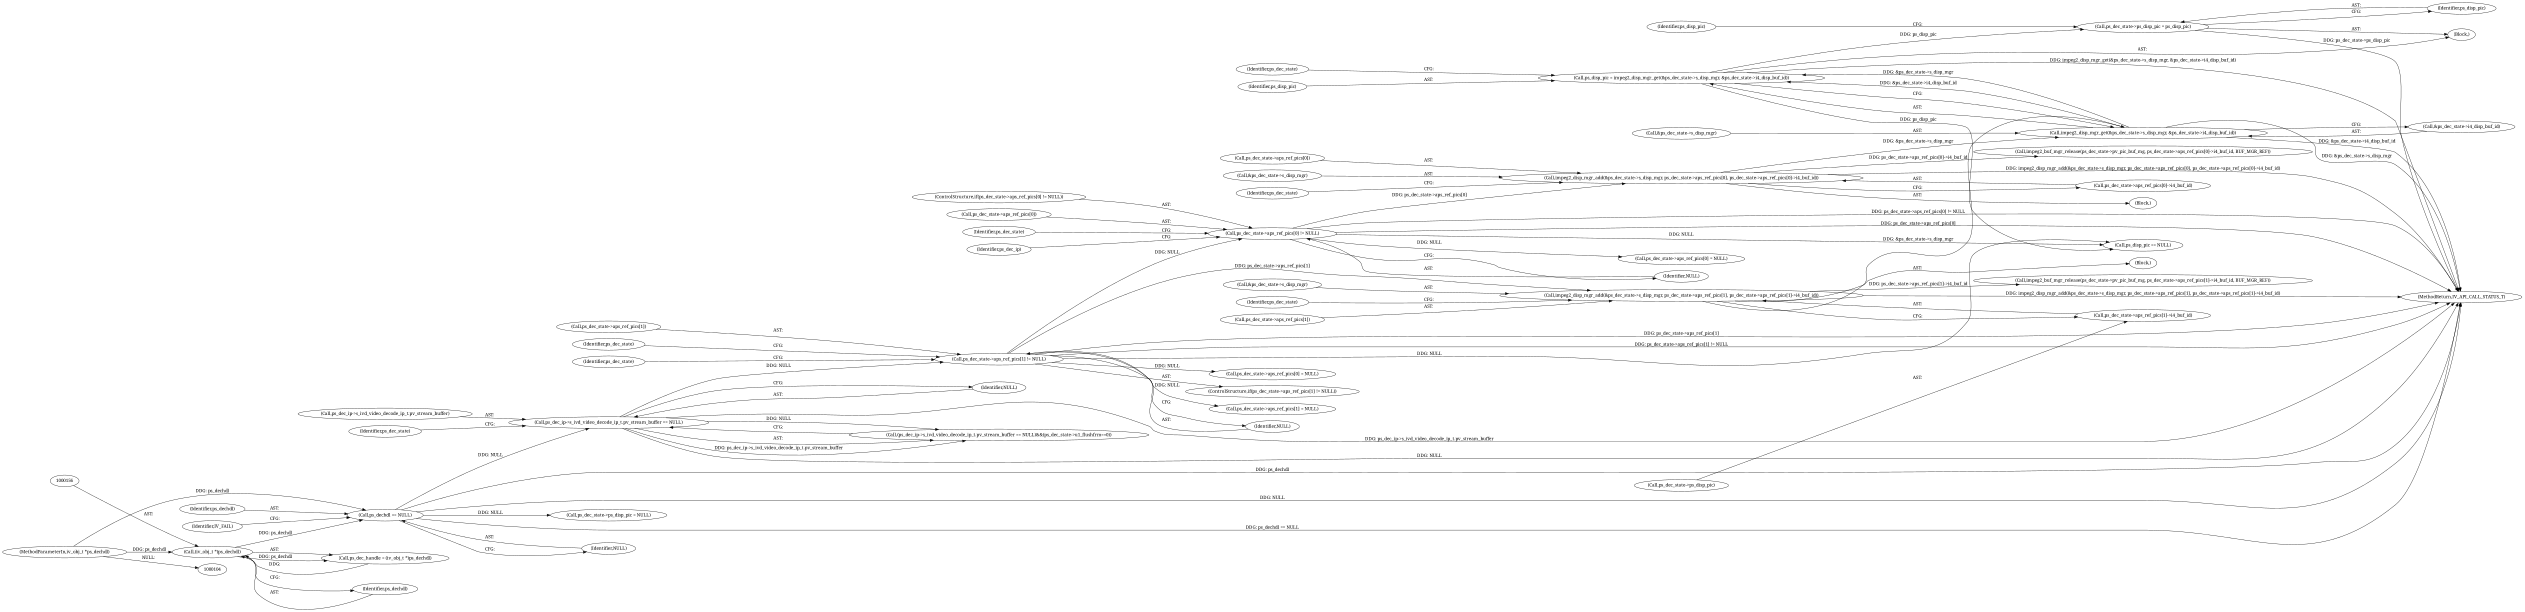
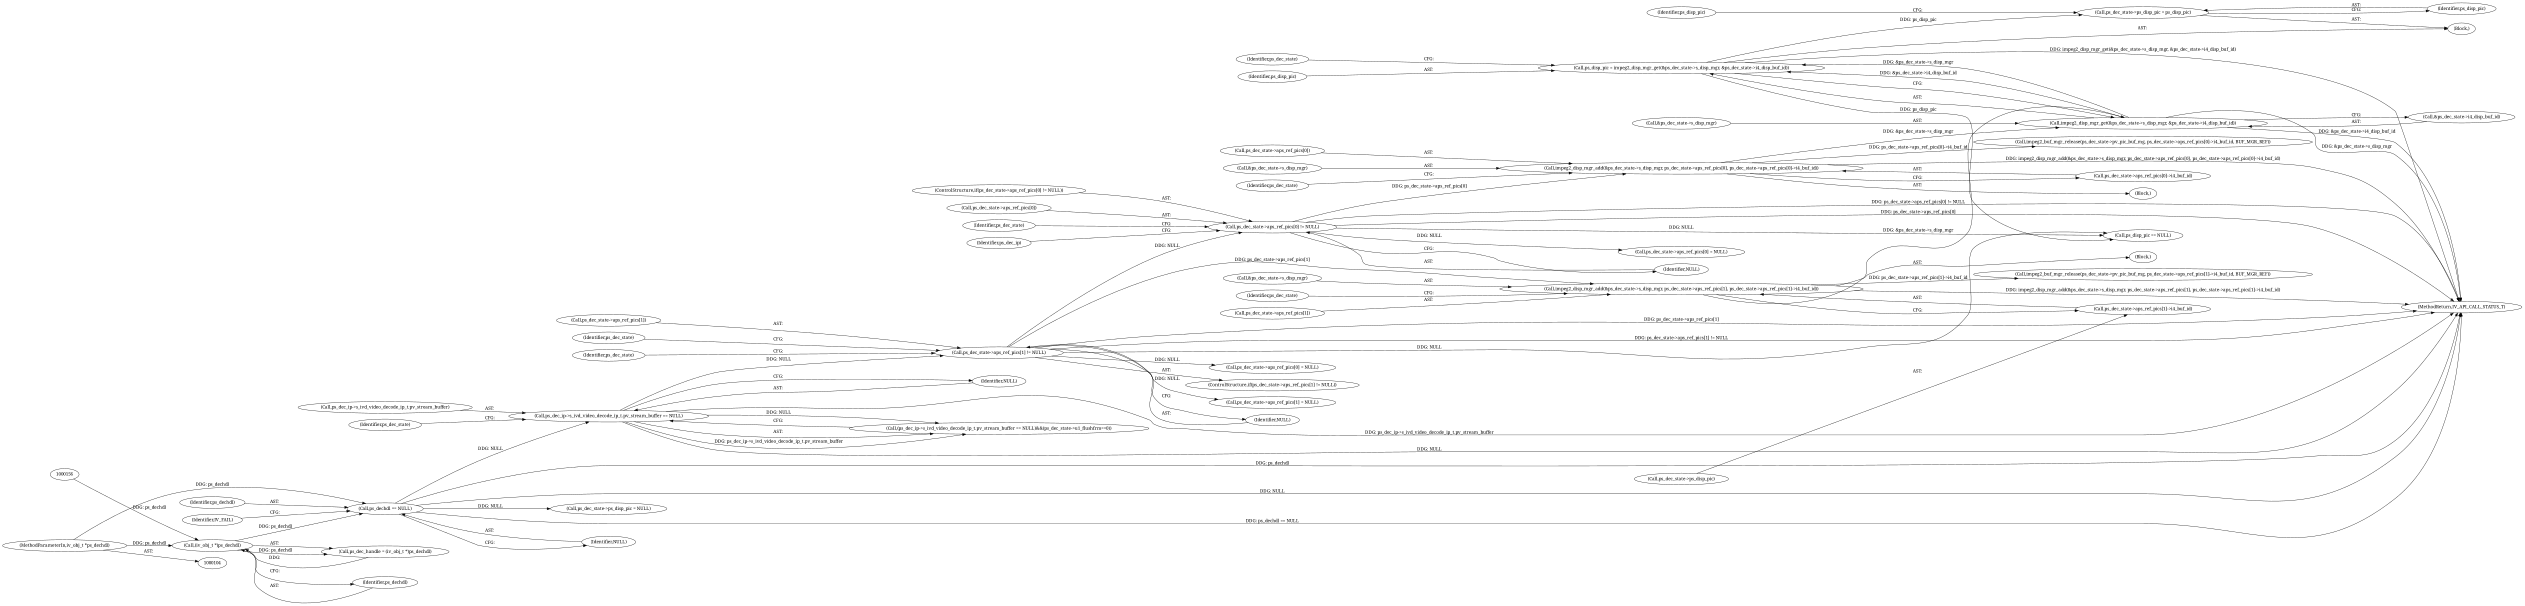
edge "(Call,ps_dec_state->ps_disp_pic = ps_disp_pic)" -> "(MethodReturn,IV_API_CALL_STATUS_T)": removed, label "DDG: ps_dec_state->ps_disp_pic"
edge "1000156" -> "(Call,(iv_obj_t *)ps_dechdl)": label "AST: " -> "DDG: ps_dechdl"
edge "(MethodParameterIn,iv_obj_t *ps_dechdl)" -> "1000104": label "NULL: " -> "AST: "
